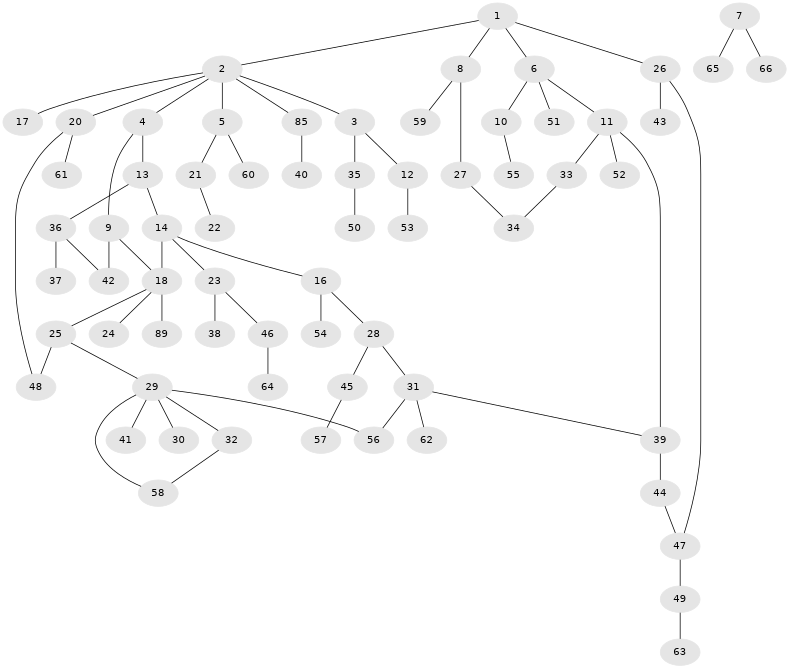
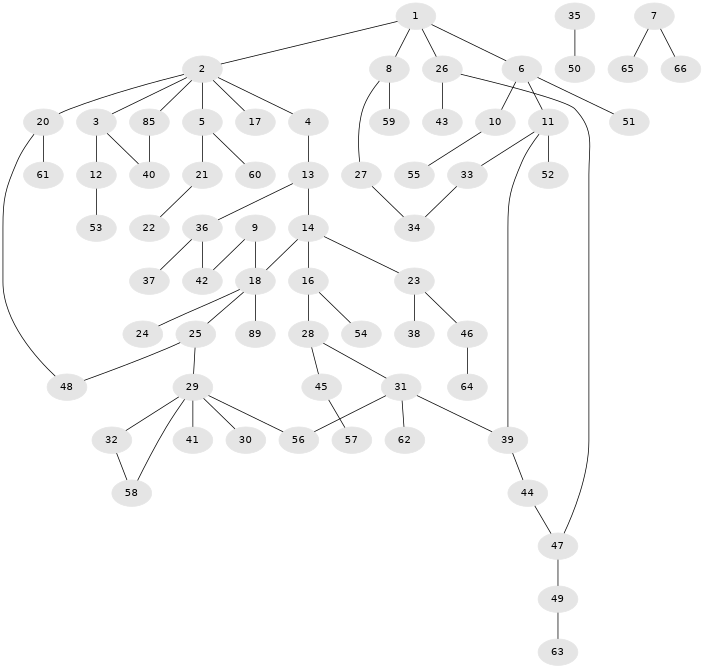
edge "3" -- "35": now "3" -- "40"
edge "4" -- "9": removed
